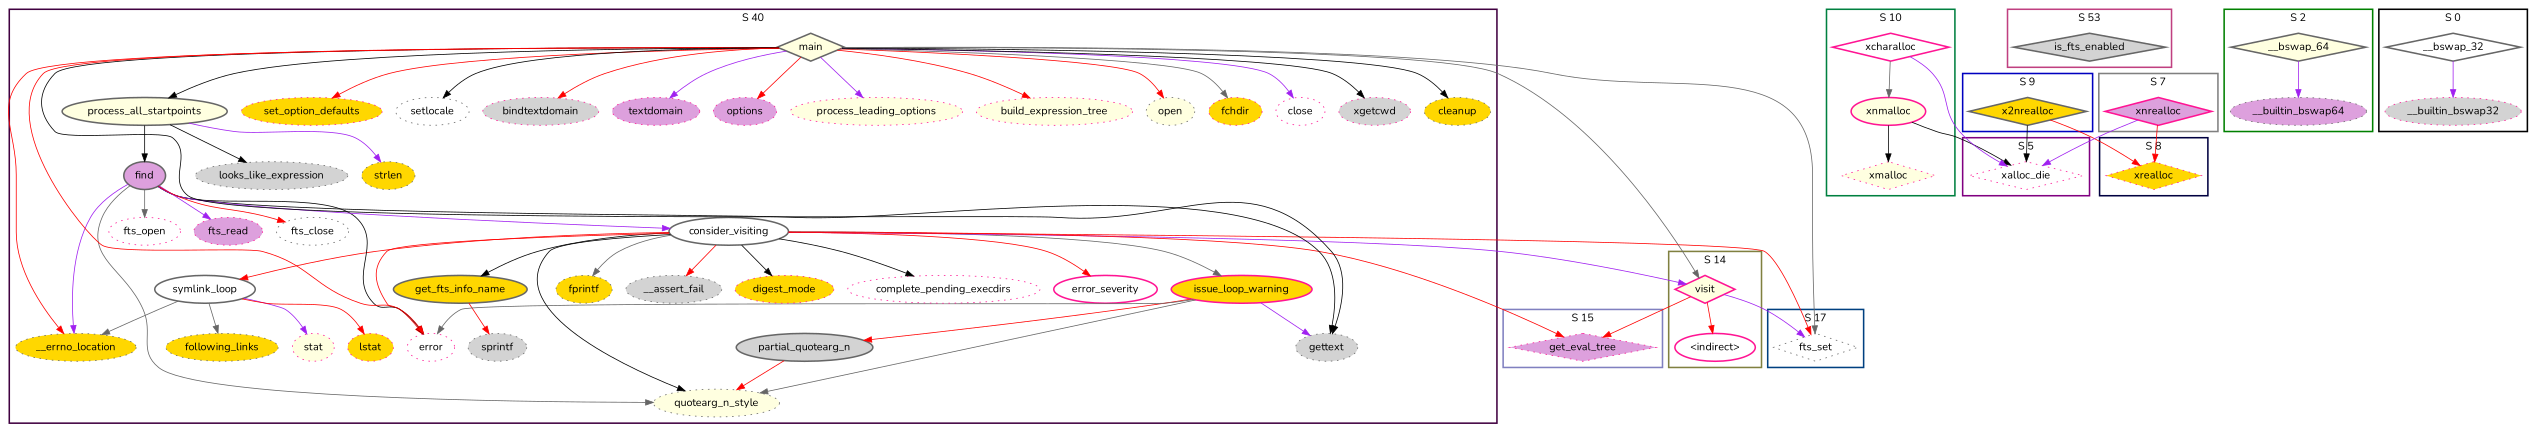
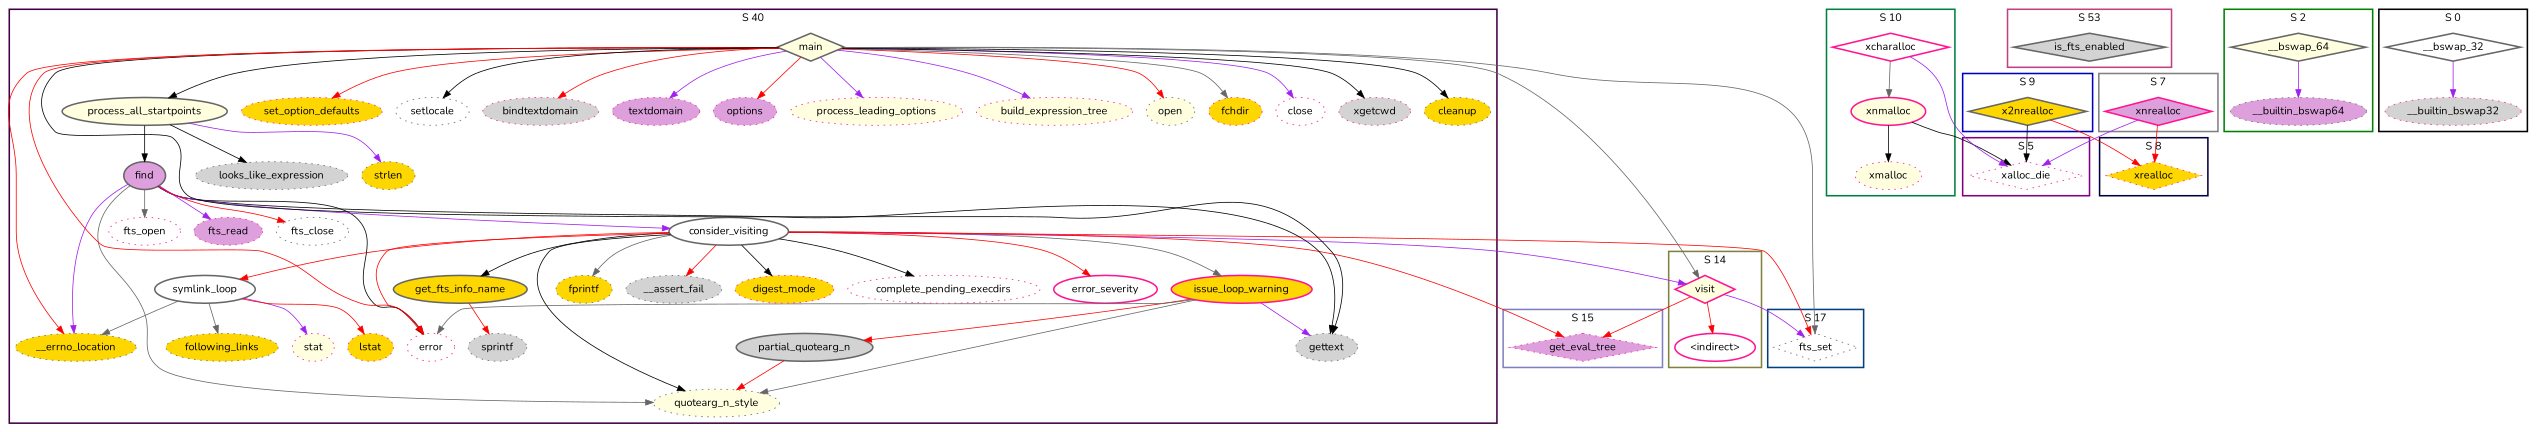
edge "main" -> "build_expression_tree": color red -> purple
node "xmalloc": shape diamond -> ellipse
